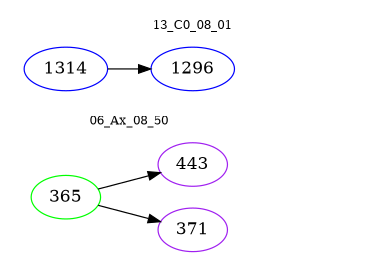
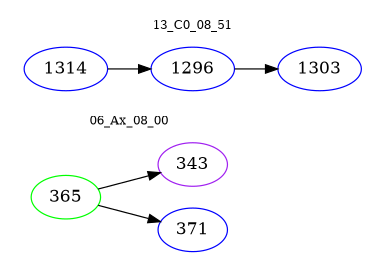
cluster "13_C0_08_01": label "13_C0_08_01" -> "13_C0_08_51"
node "1303": added
cluster "06_Ax_08_50": label "06_Ax_08_50" -> "06_Ax_08_00"
node "443": label "443" -> "343"
node "371": color purple -> blue
